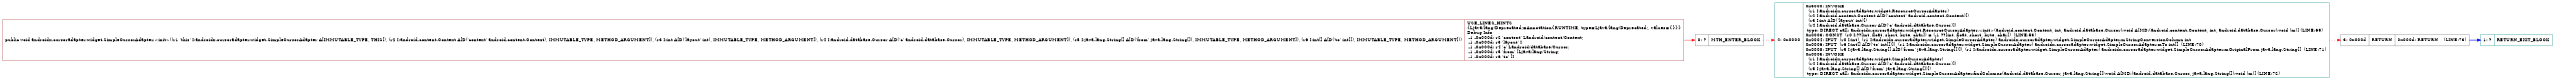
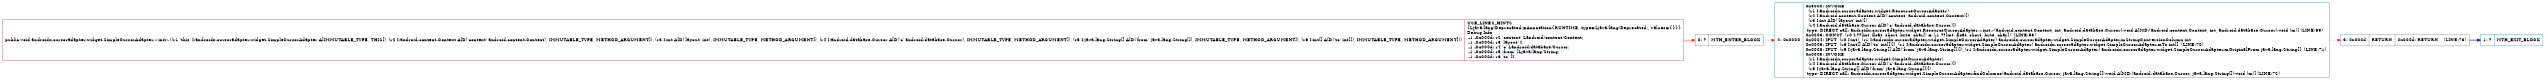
node "1: ?": text "RETURN_EXIT_BLOCK" -> "MTH_EXIT_BLOCK"
